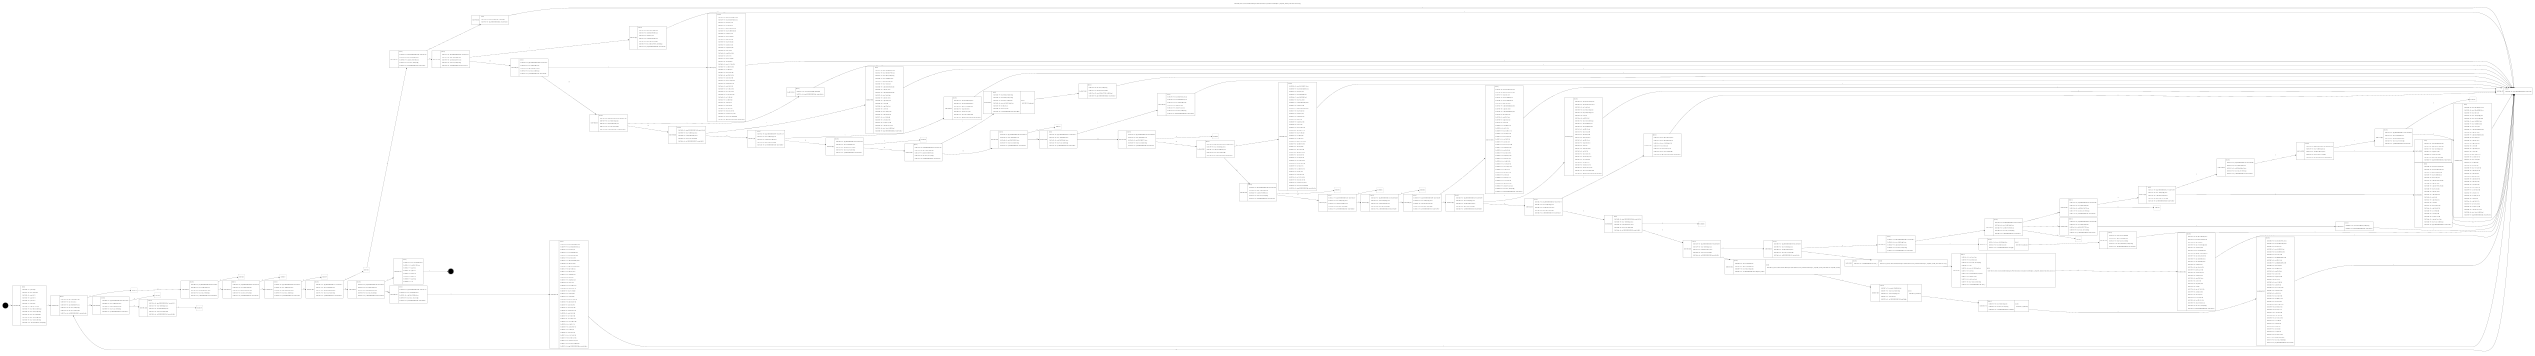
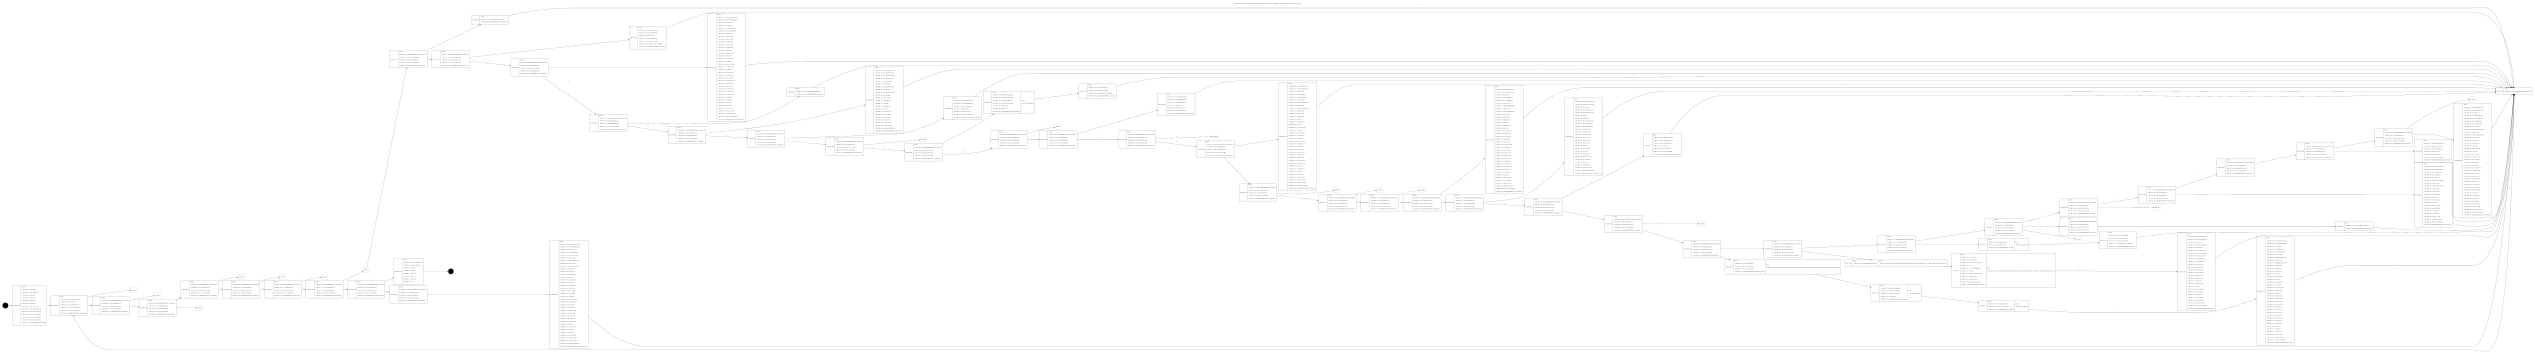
edge "0x40267a" -> "0x4018b8 [28]": now "0x40189c [28]" -> "0x4018b8 [28]"
